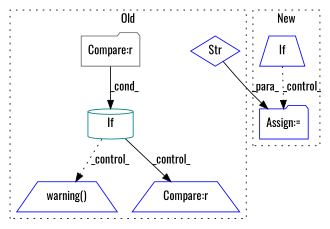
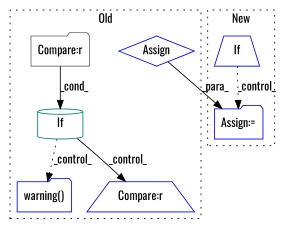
node "Str": label "Str" -> "Assign"
node "warning()": shape trapezium -> folder
